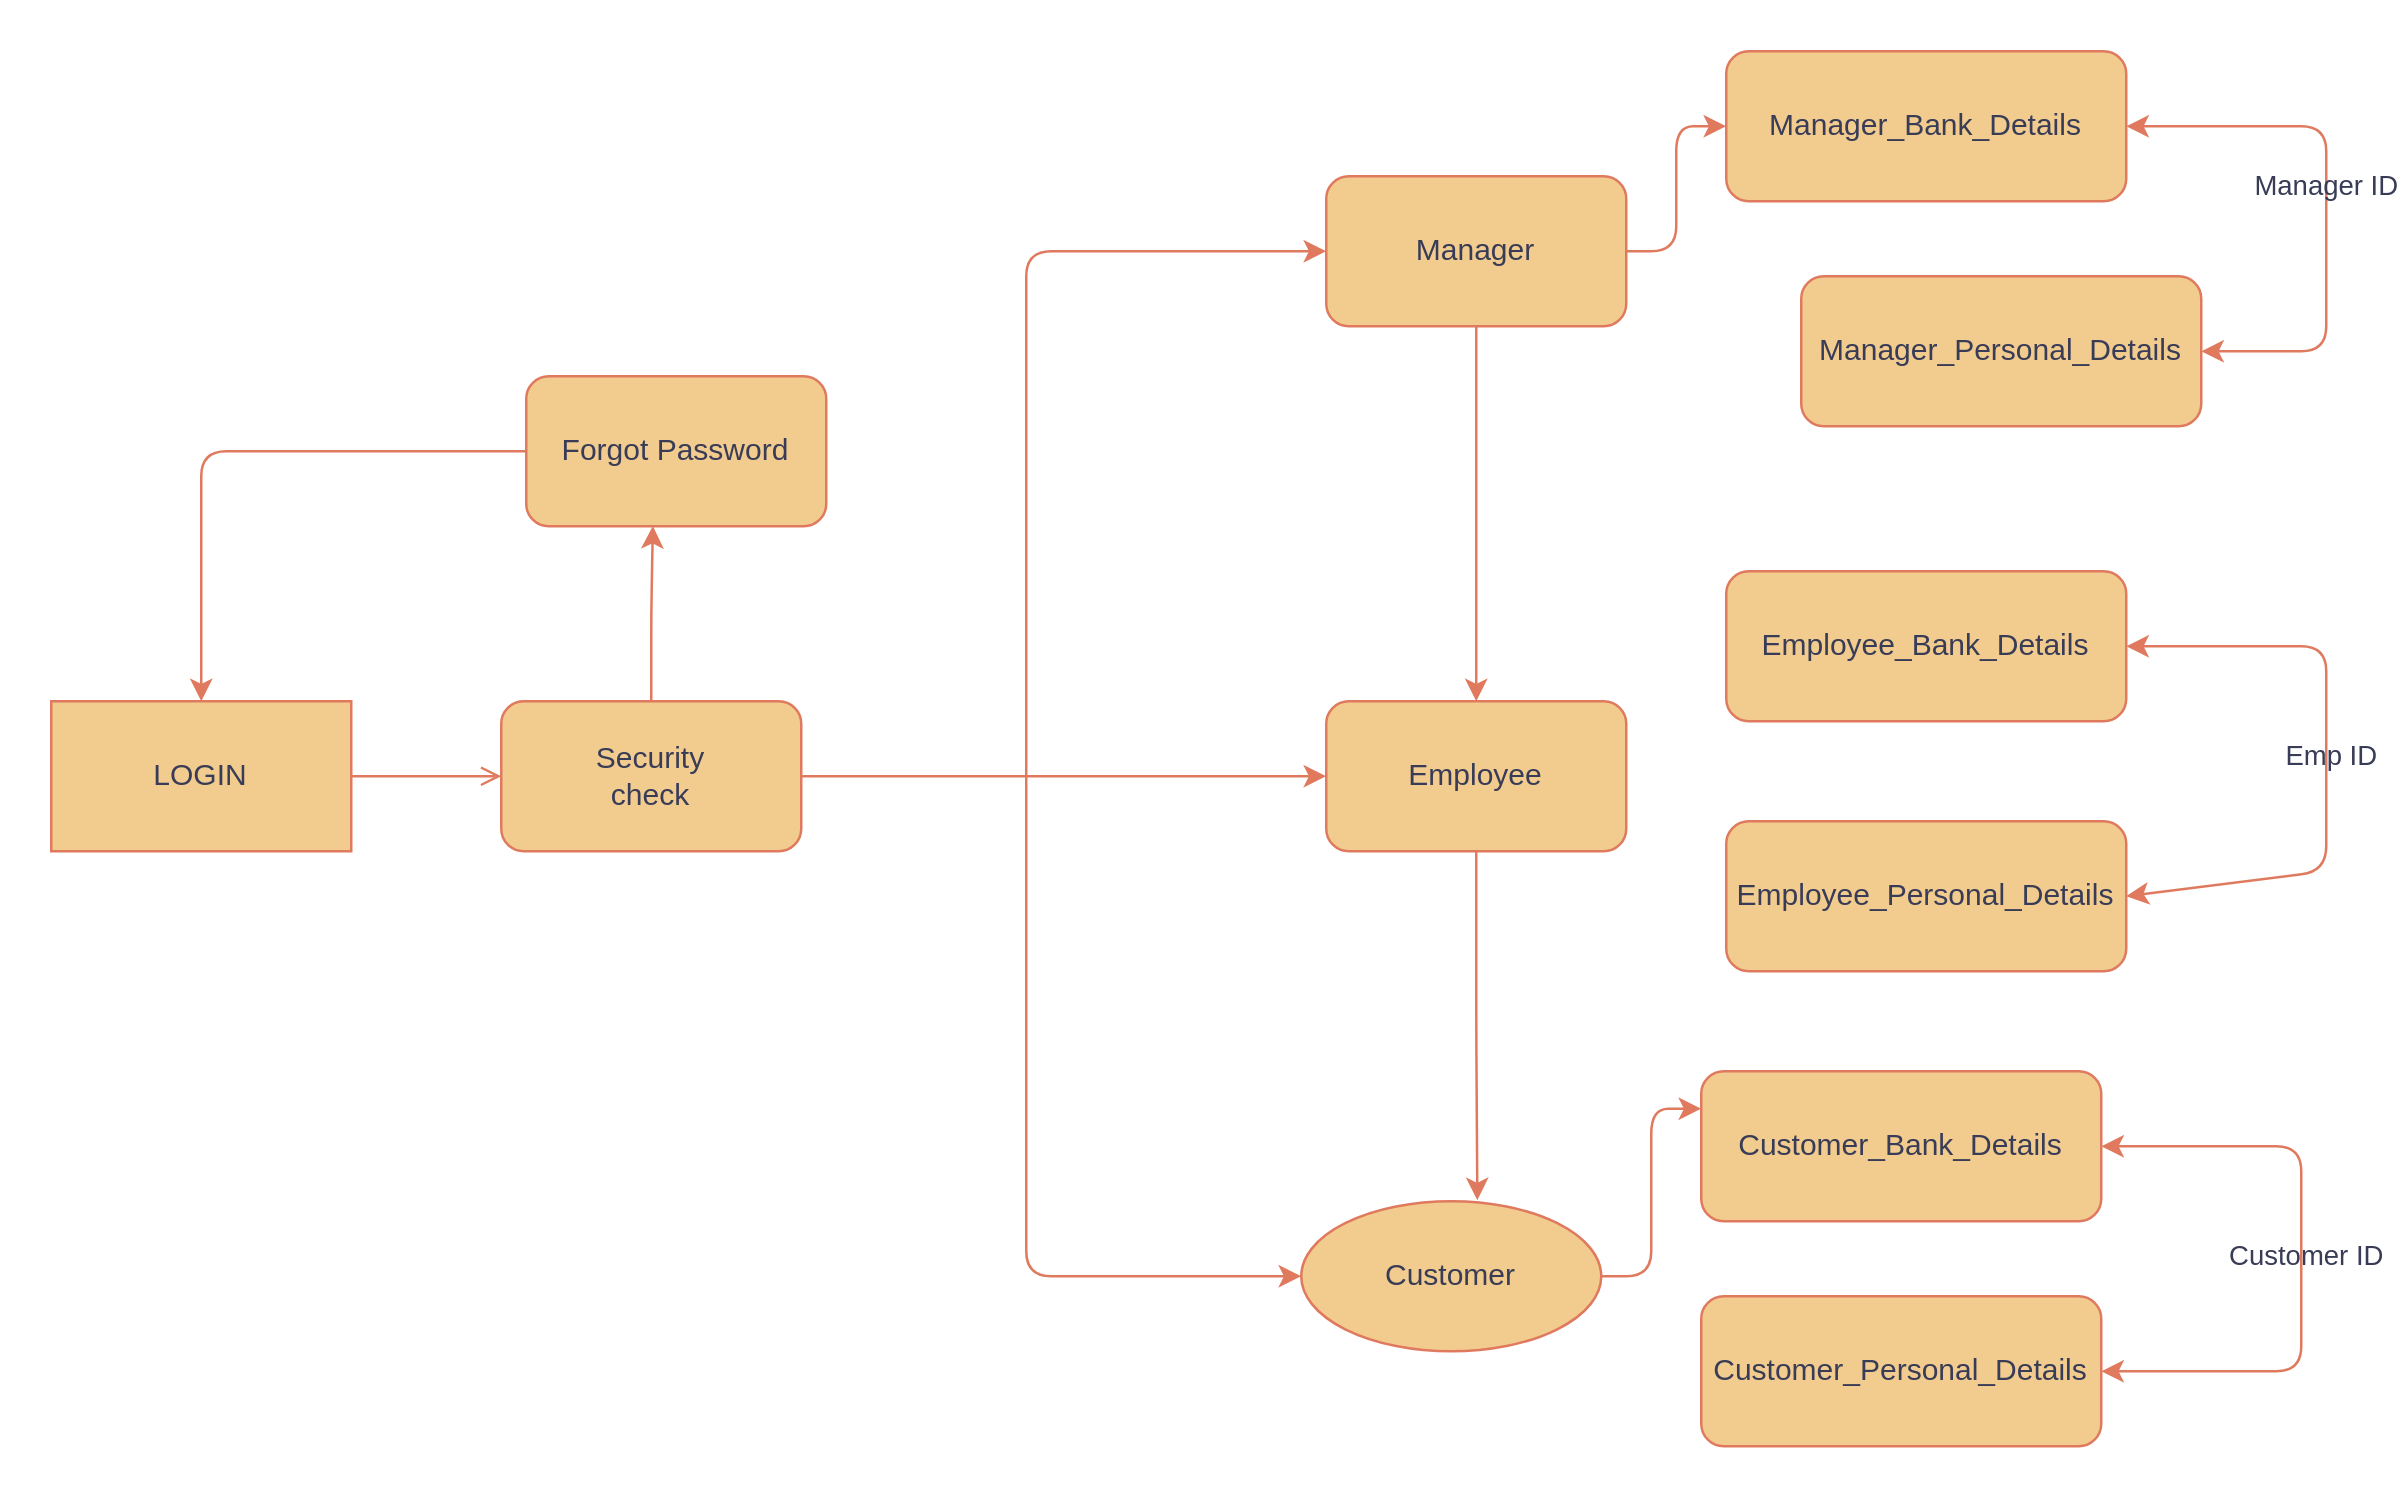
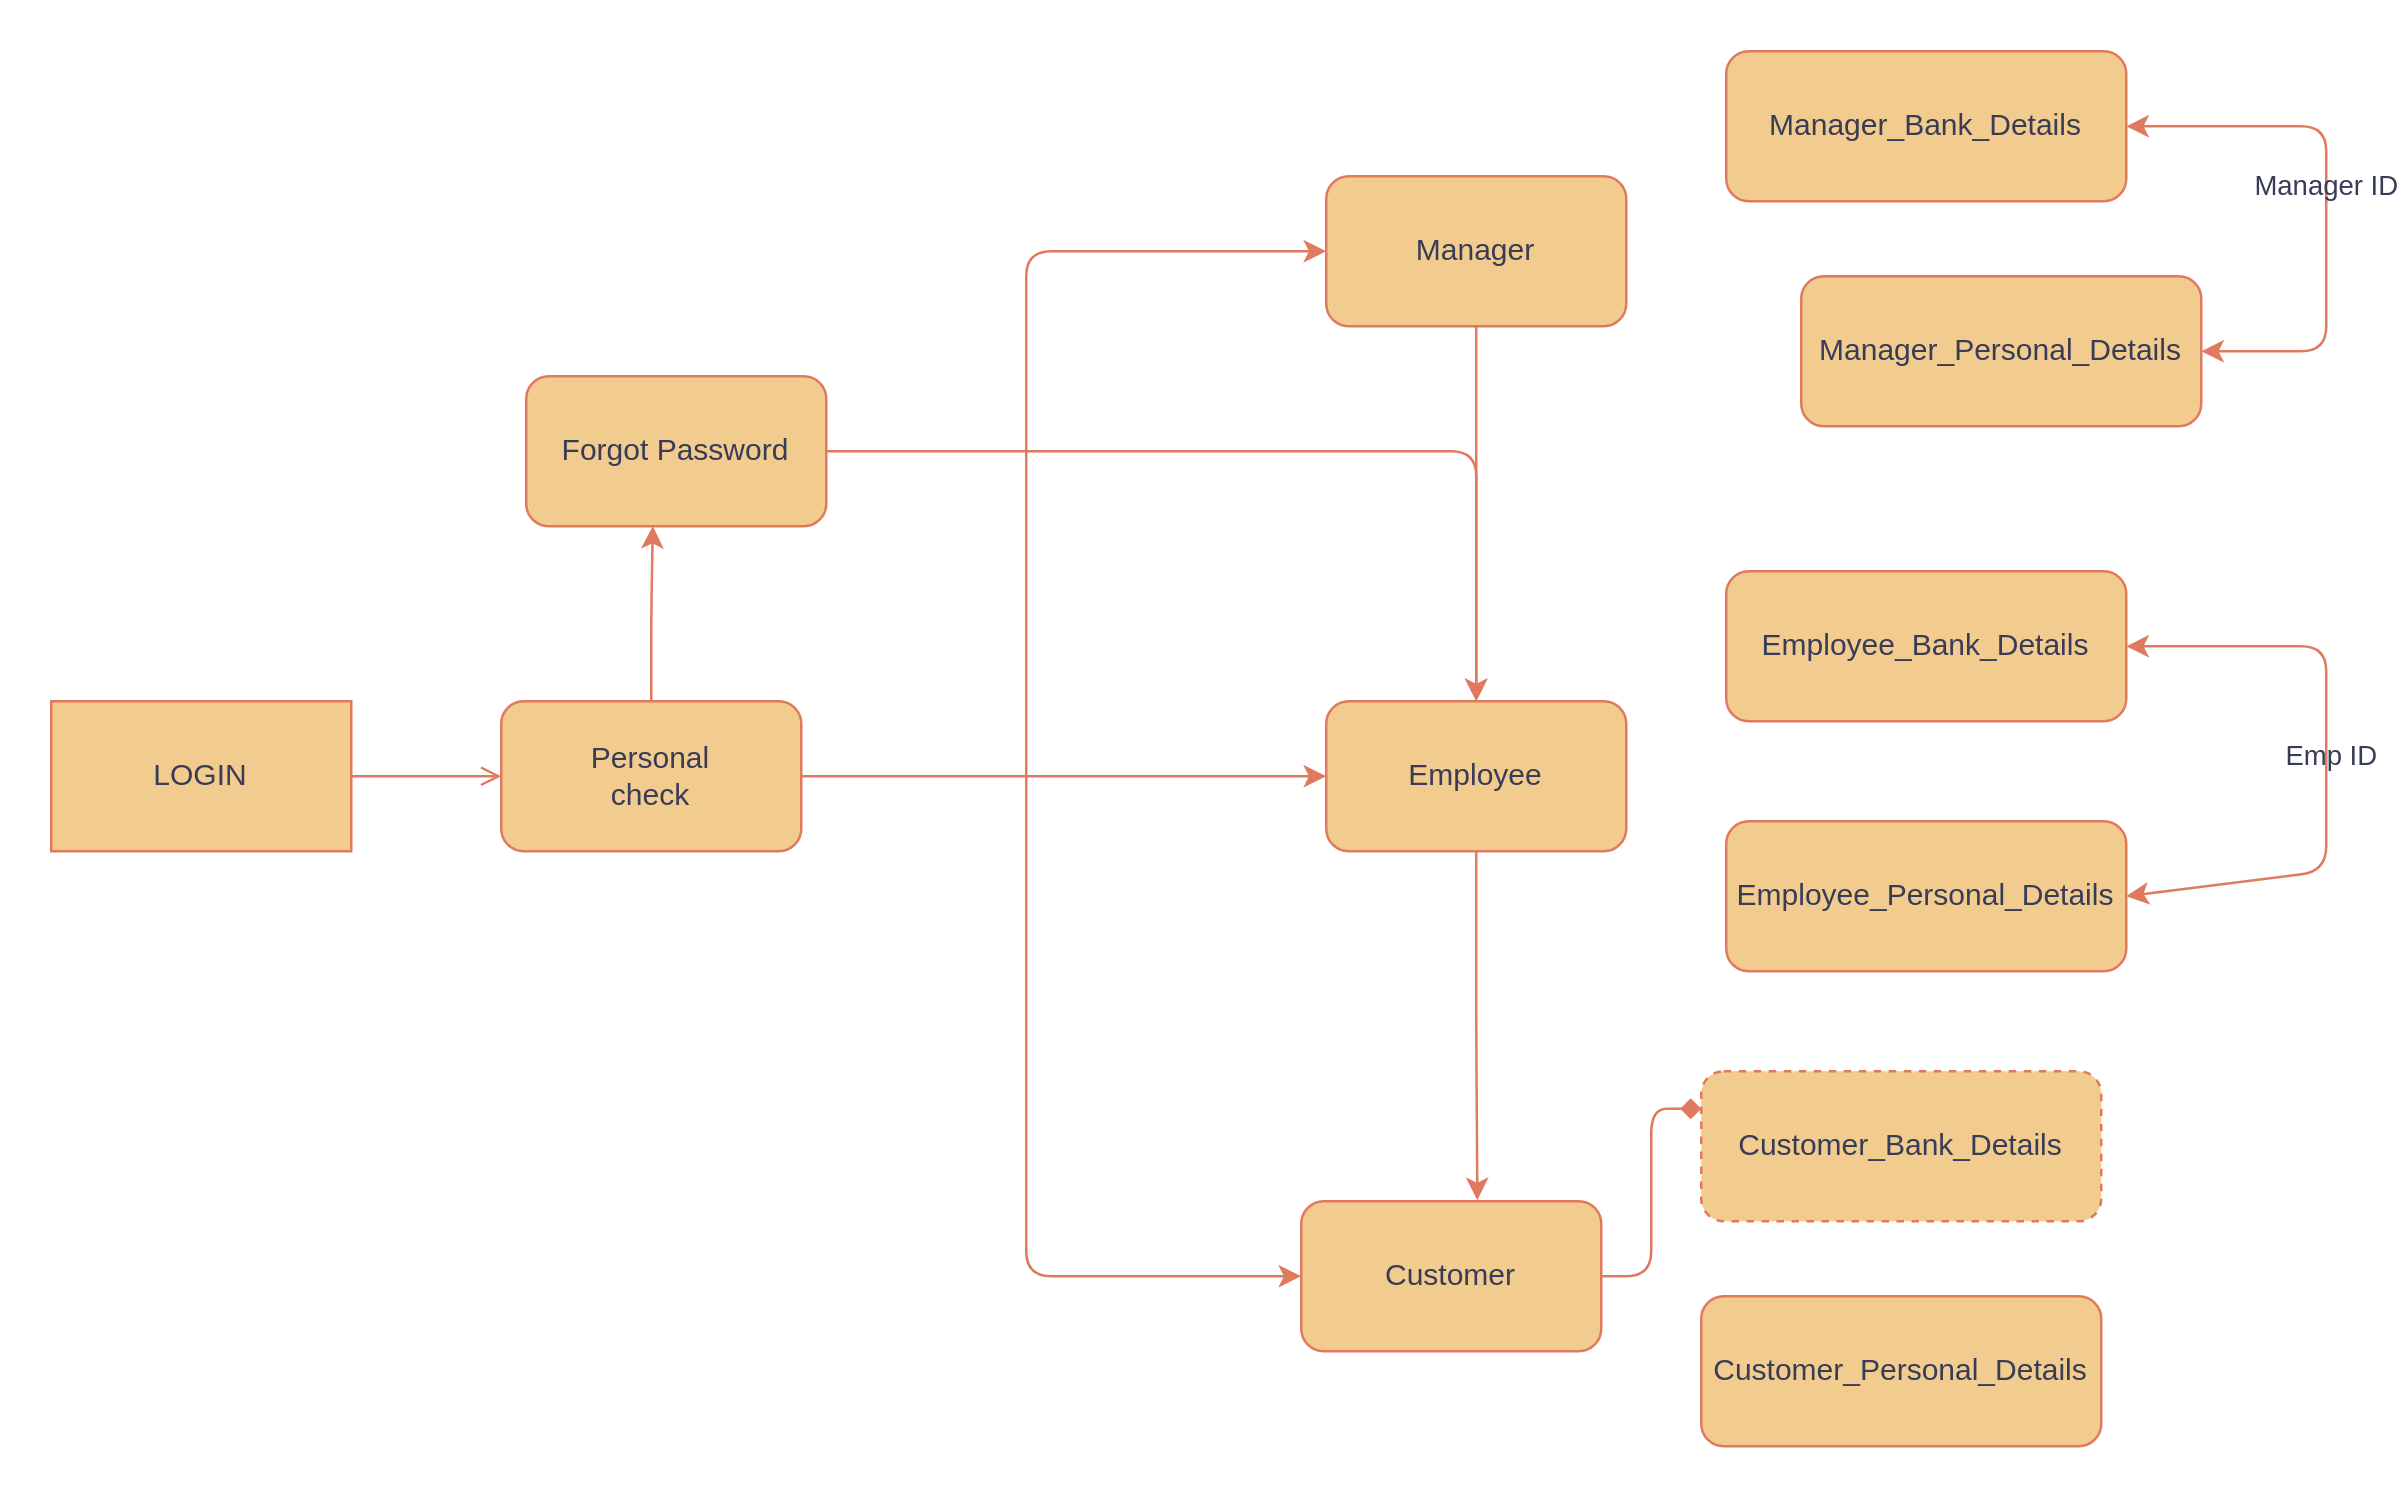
edge "Manager" -> "Manager_Bank_Details": removed
edge "Forgot Password" -> "LOGIN": now "Forgot Password" -> "Employee"
node "Security check": label "Security check" -> "Personal check"
edge "Customer" -> "Customer_Bank_Details": arrowhead classic -> diamond
node "Customer_Bank_Details": style solid -> dashed
edge "Customer_Bank_Details" -- "Customer_Personal_Details": removed, label "Customer ID"
node "Customer": shape ellipse -> rounded rectangle
